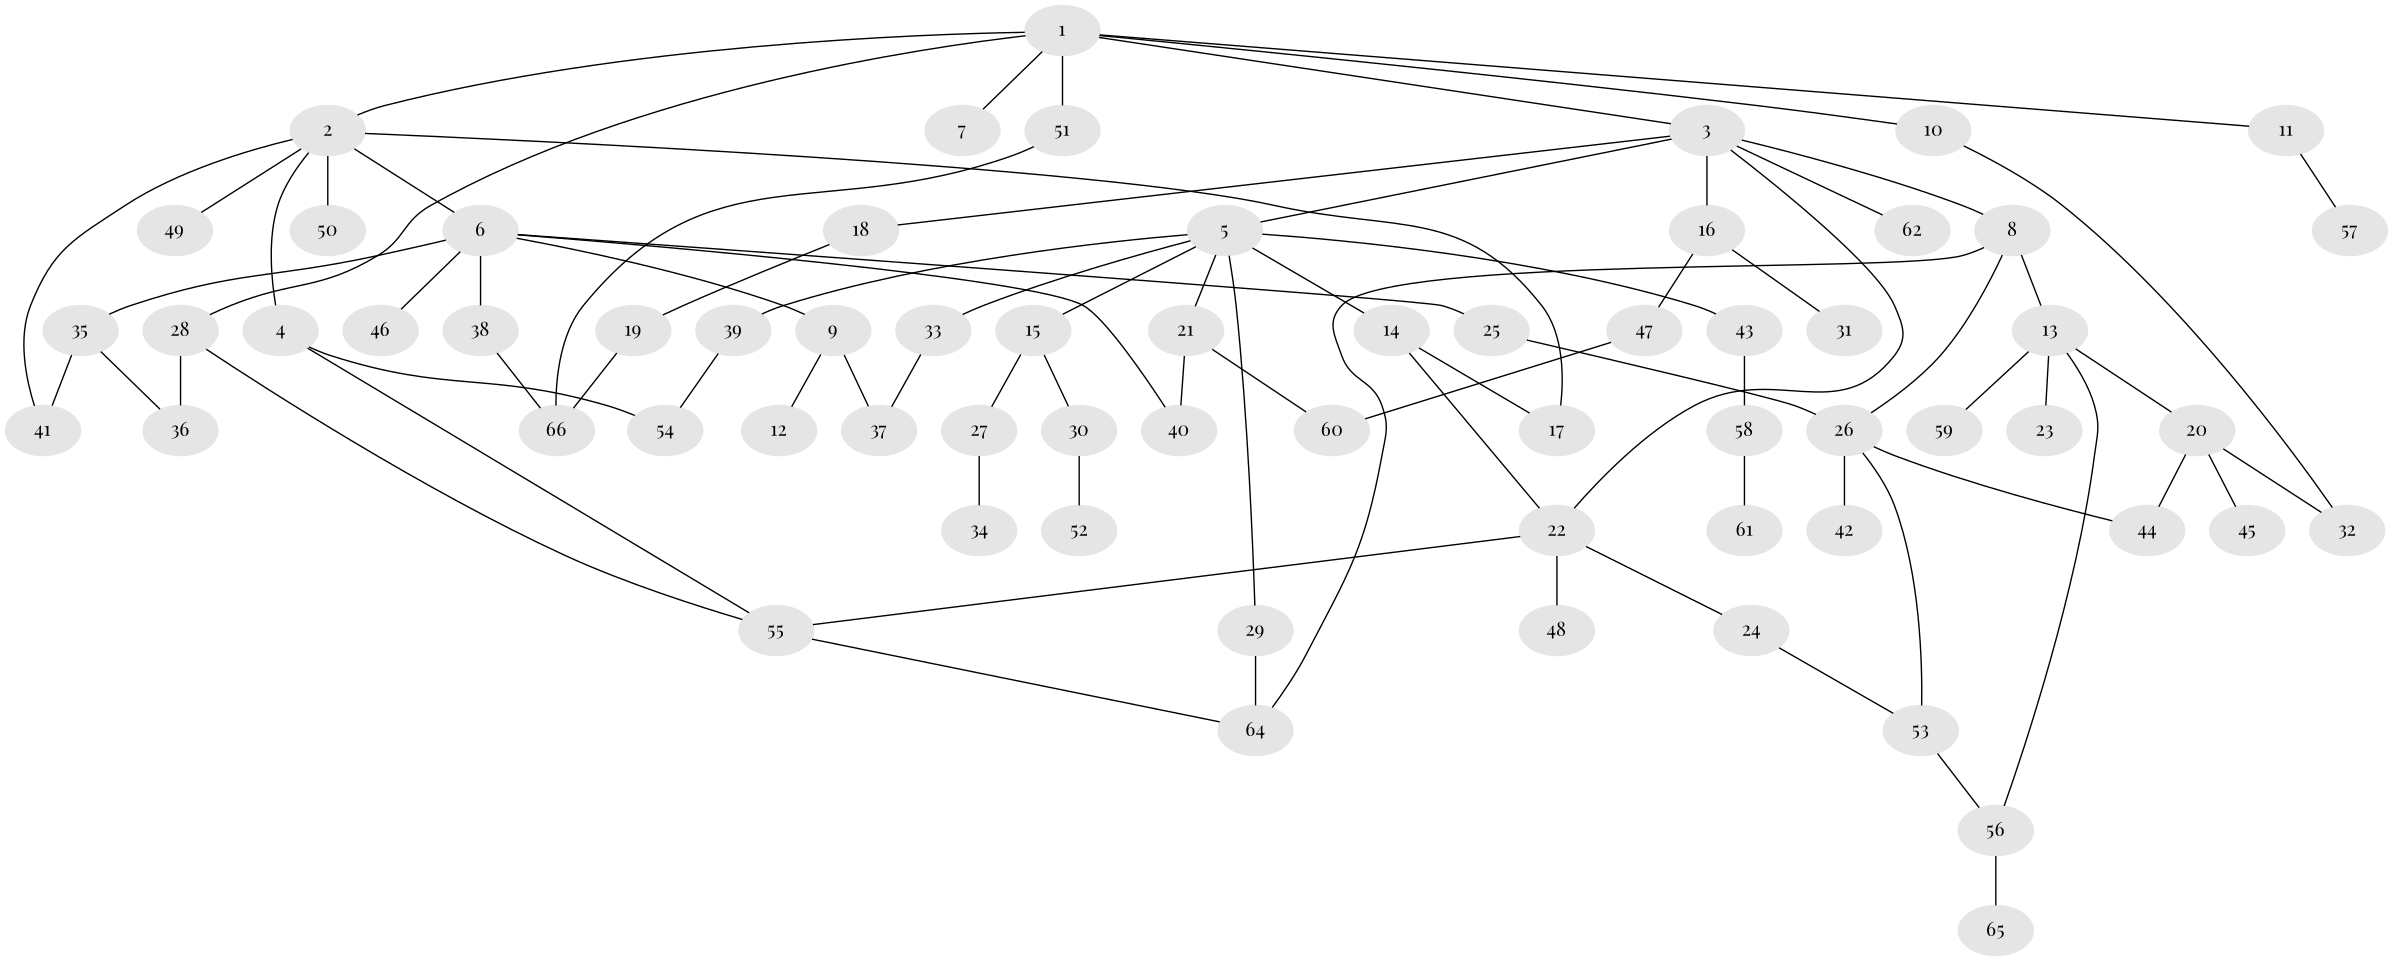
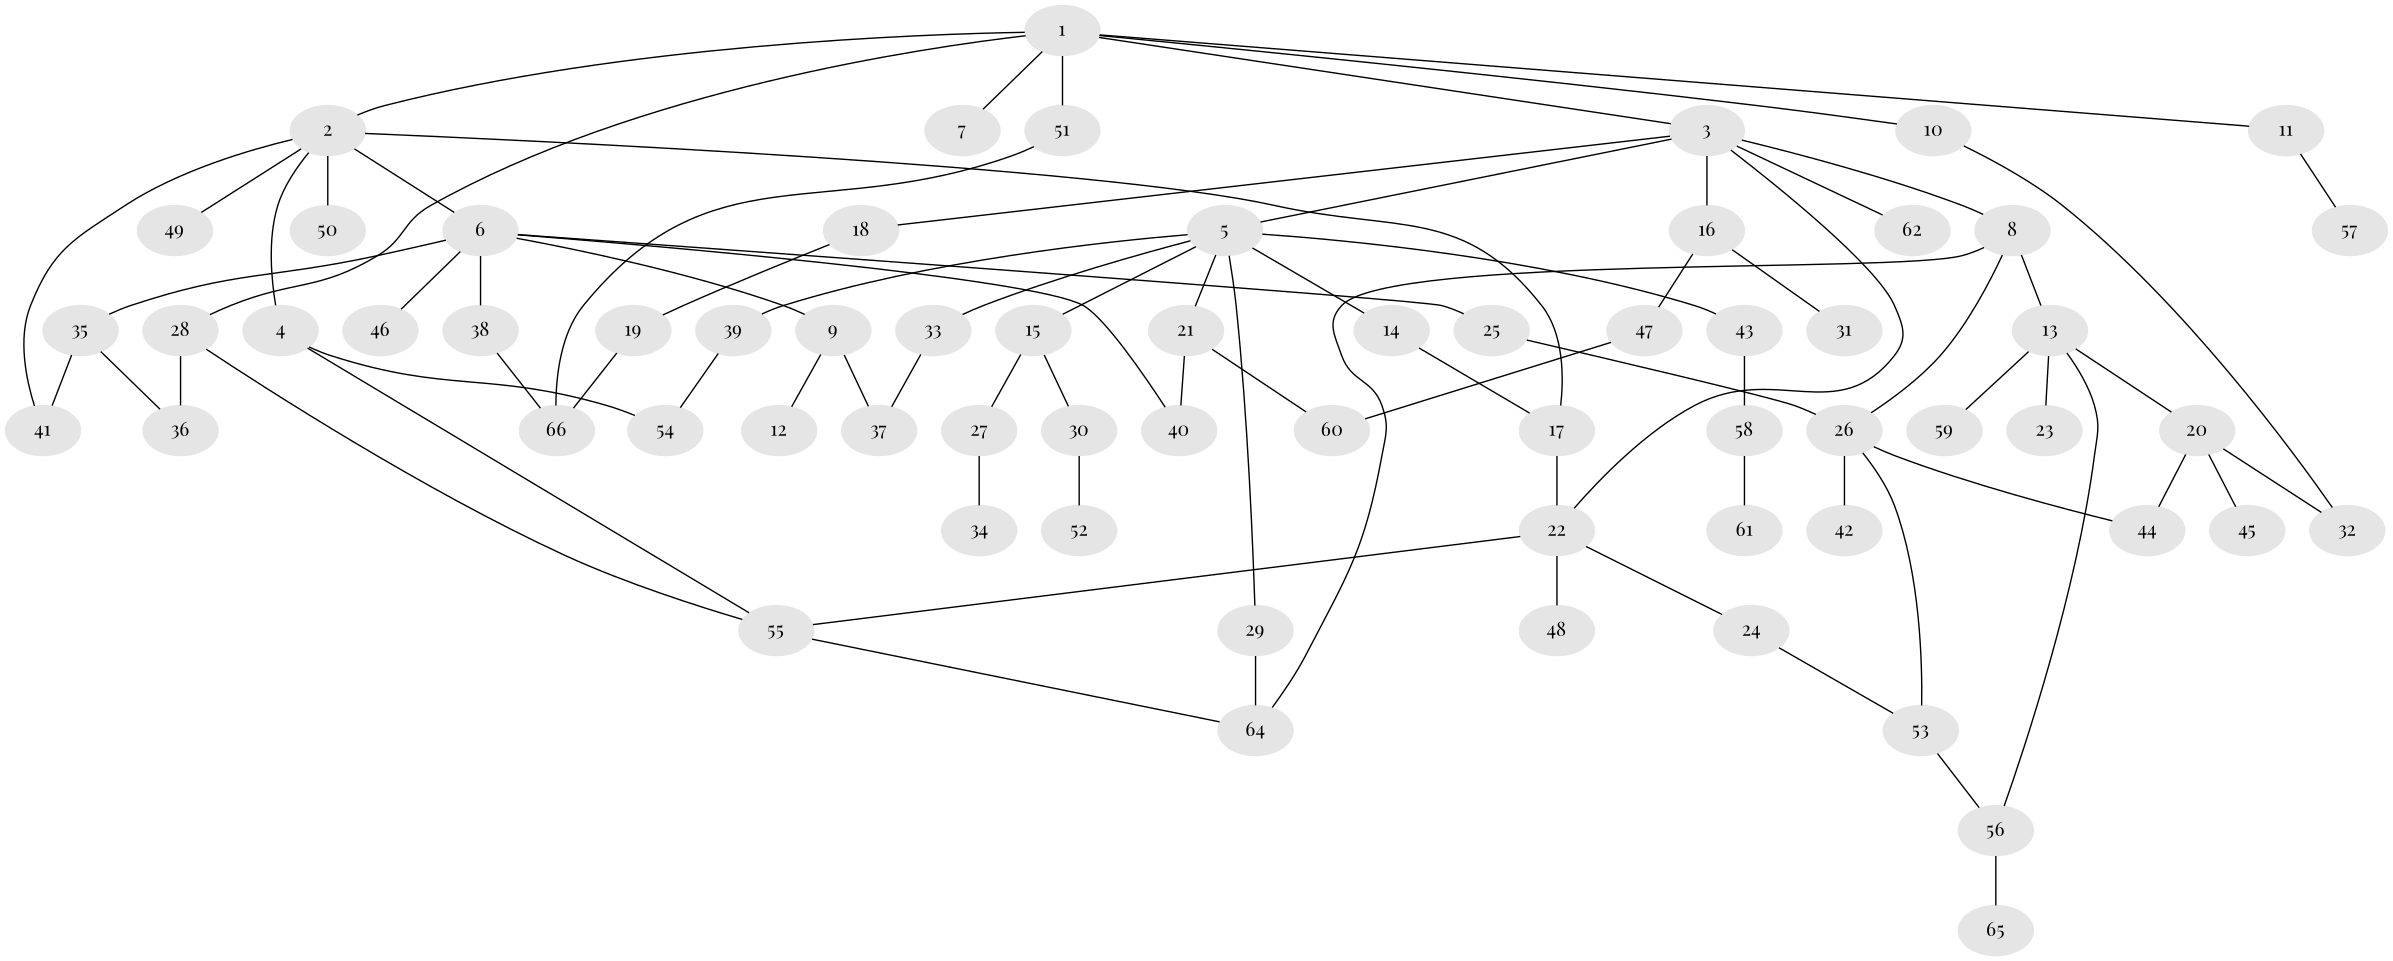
edge "14" -- "22": now "17" -- "22"
